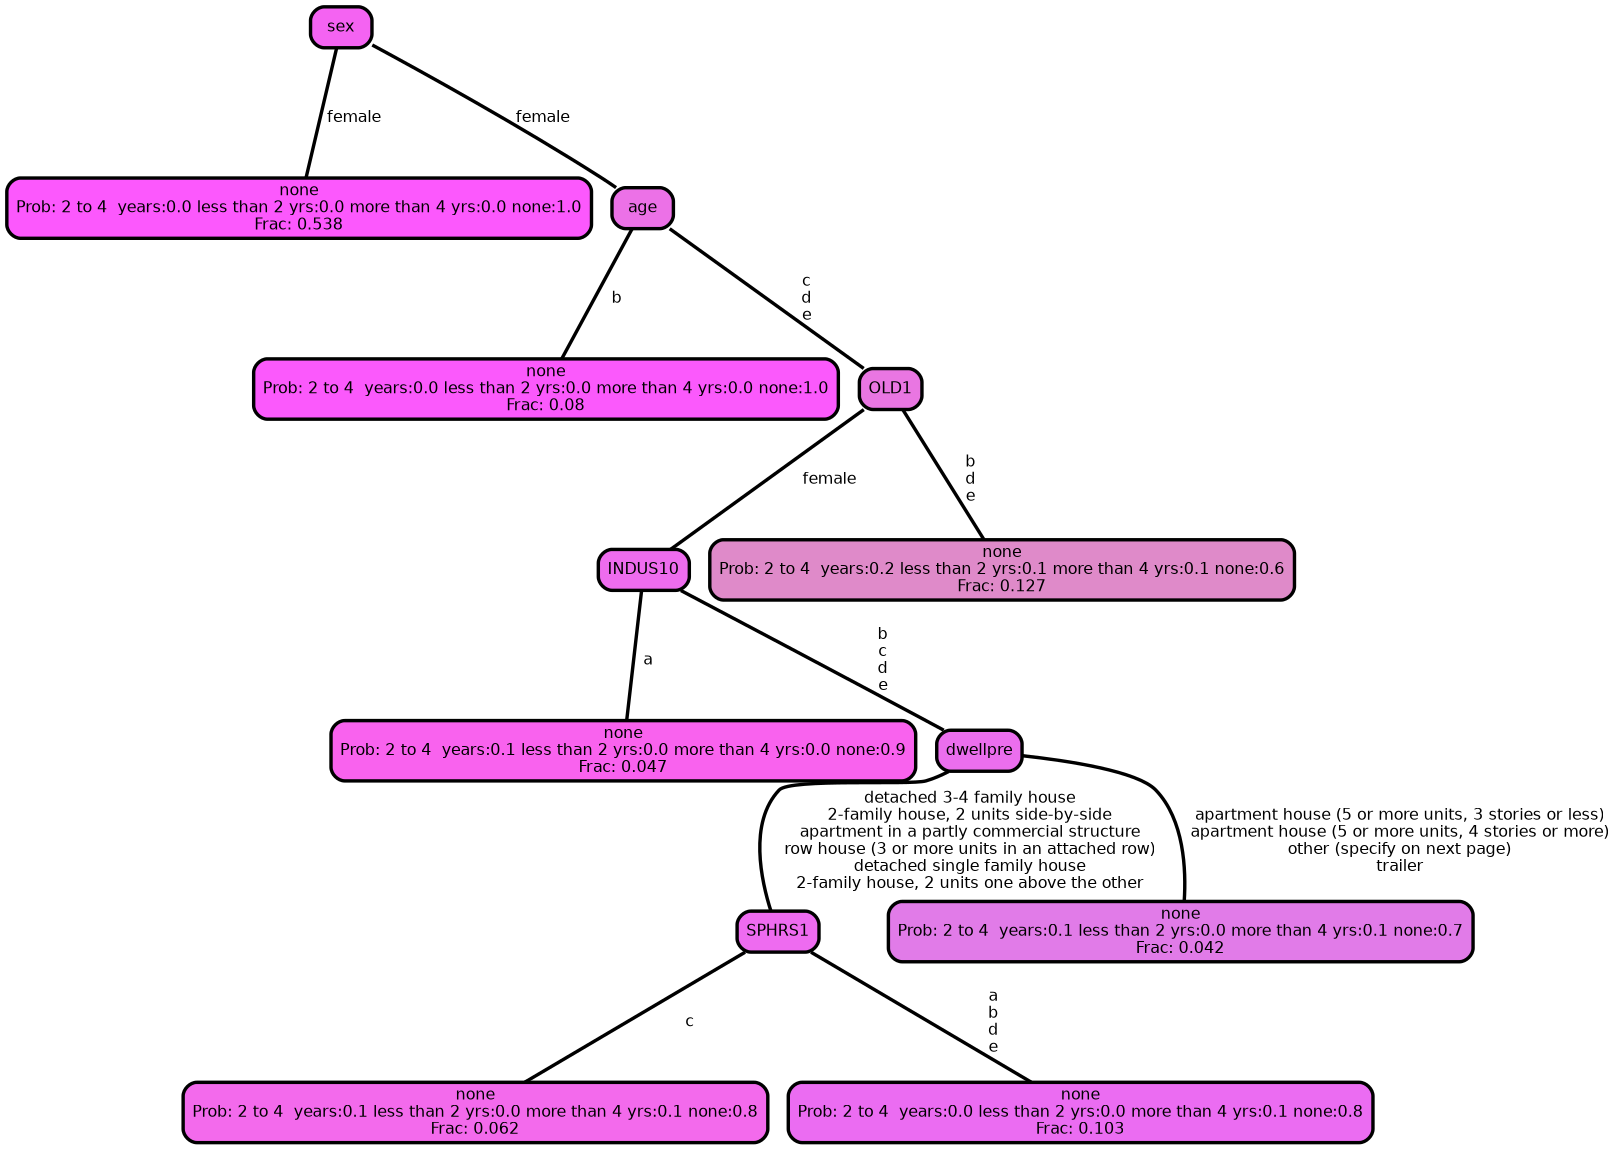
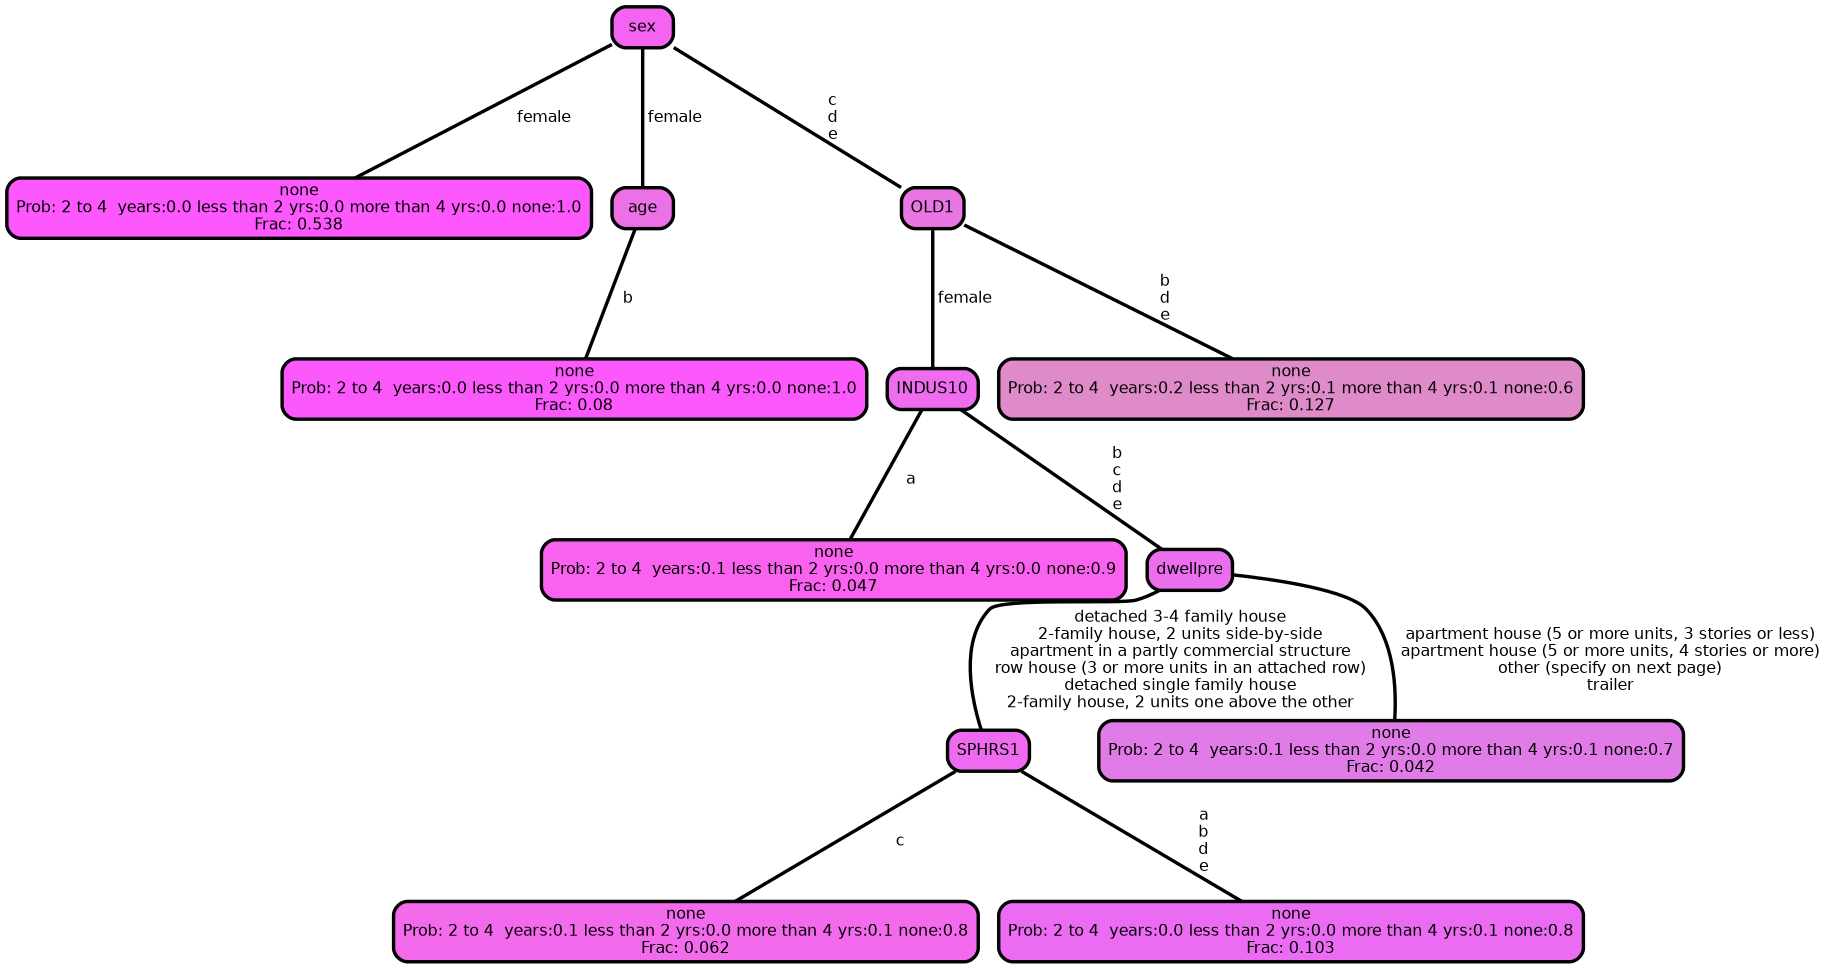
edge "age" -- "OLD1": now "sex" -- "OLD1"
